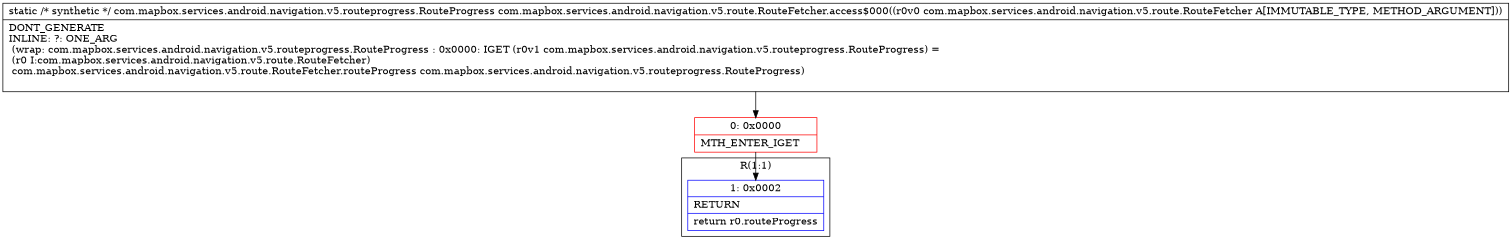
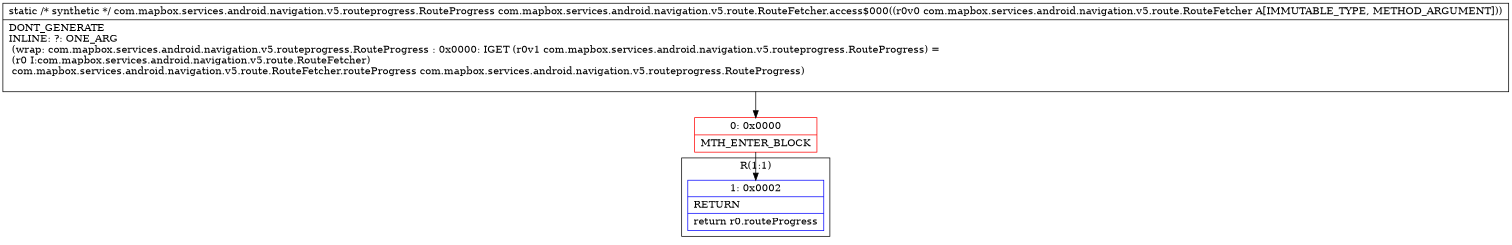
node "0: 0x0000": text "MTH_ENTER_IGET" -> "MTH_ENTER_BLOCK"
